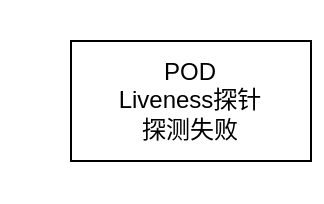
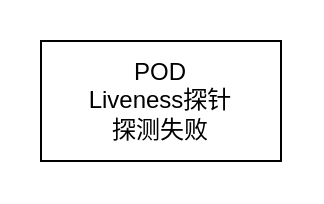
node "POD Liveness探针 探测失败": moved (191, 101) -> (161, 101)
